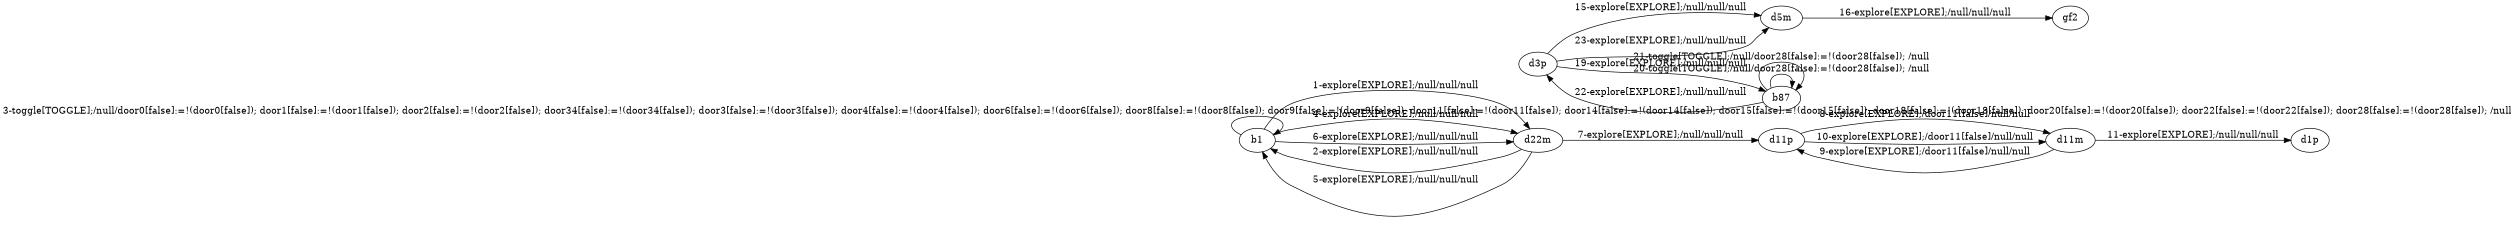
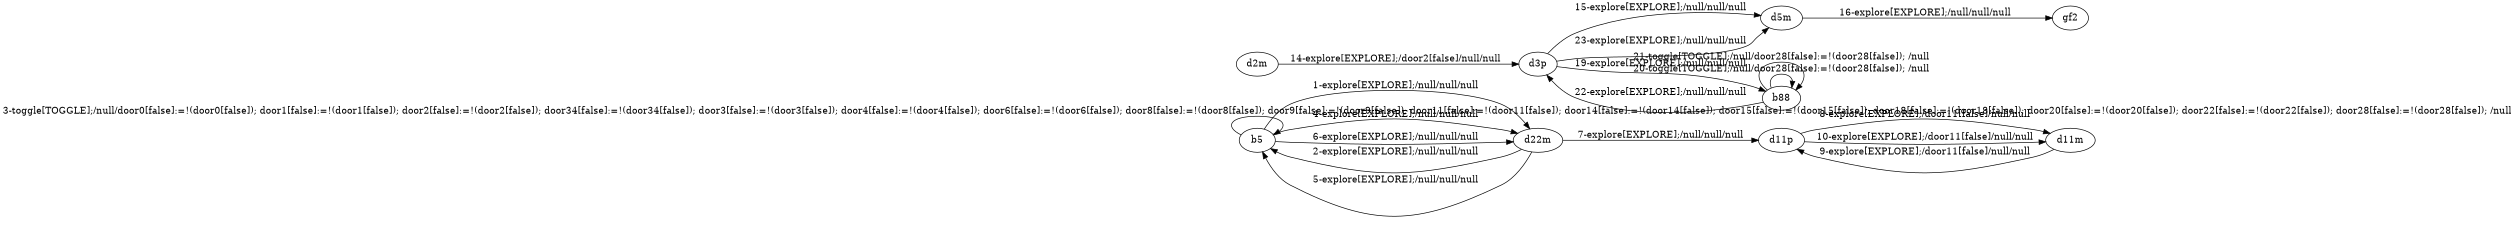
node "d2m": added
node "b87": label "b87" -> "b88"
node "b1": label "b1" -> "b5"
node "d1p": removed
